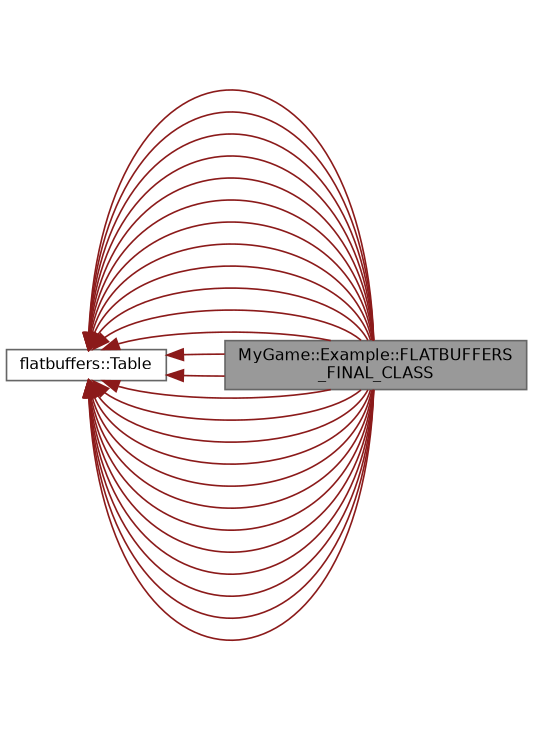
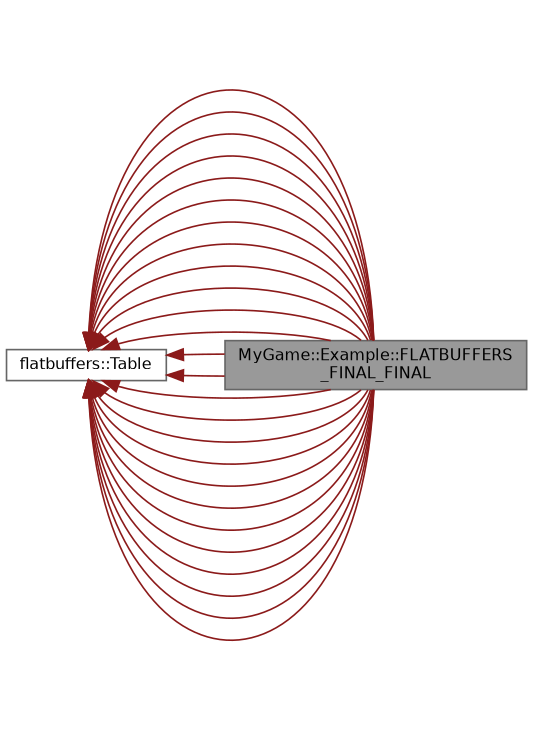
node "MyGame::Example::FLATBUFFERS _FINAL_CLASS": label "MyGame::Example::FLATBUFFERS _FINAL_CLASS" -> "MyGame::Example::FLATBUFFERS _FINAL_FINAL"
